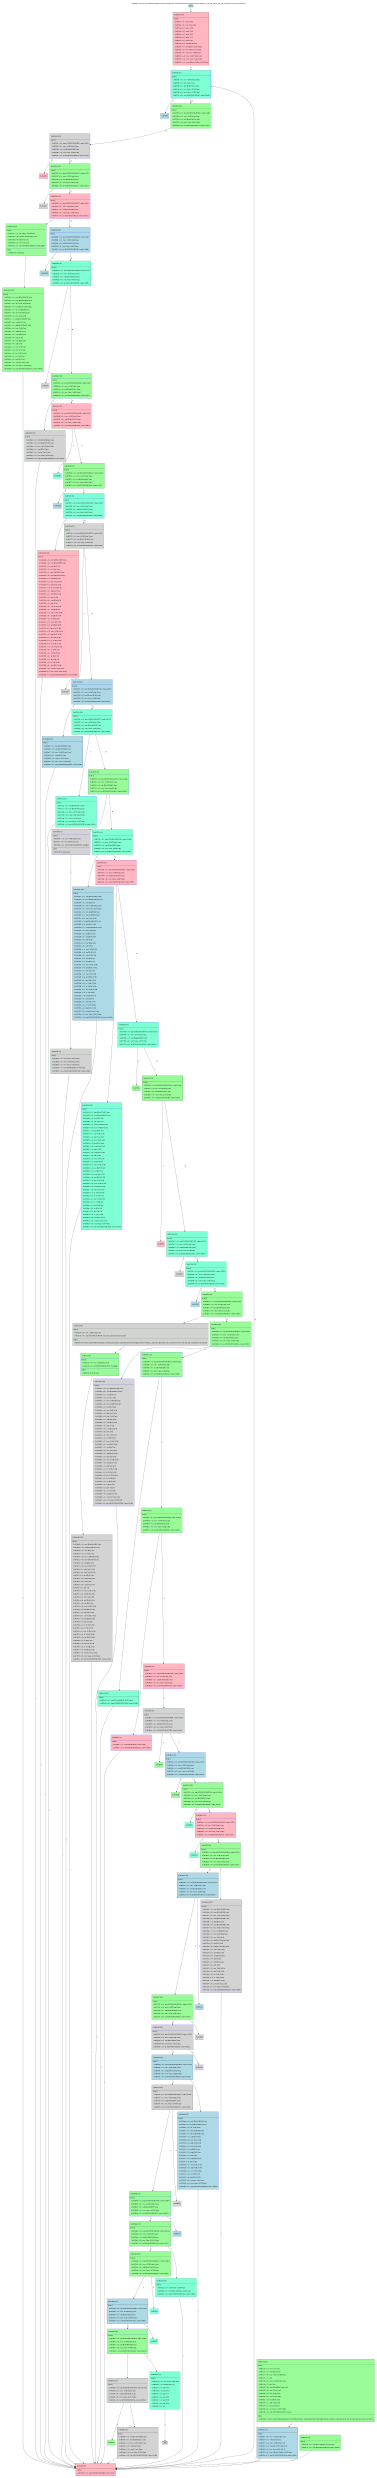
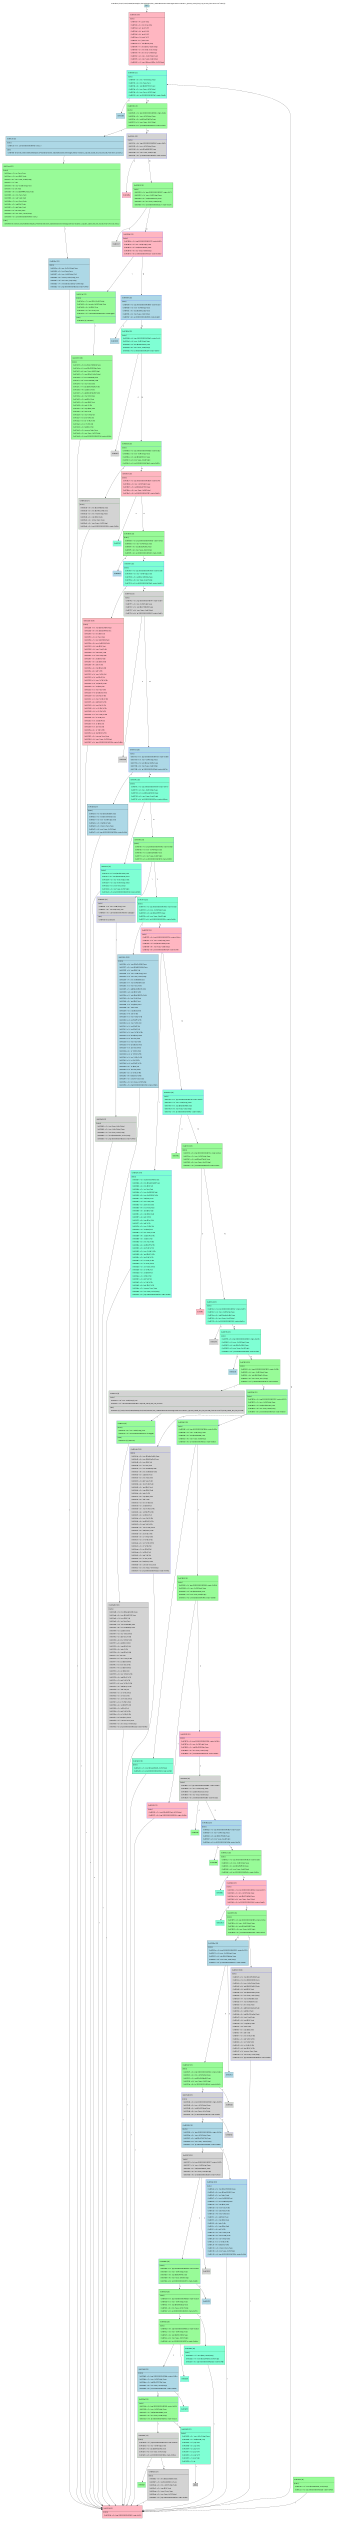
node "0x401ce5 [5]": added
